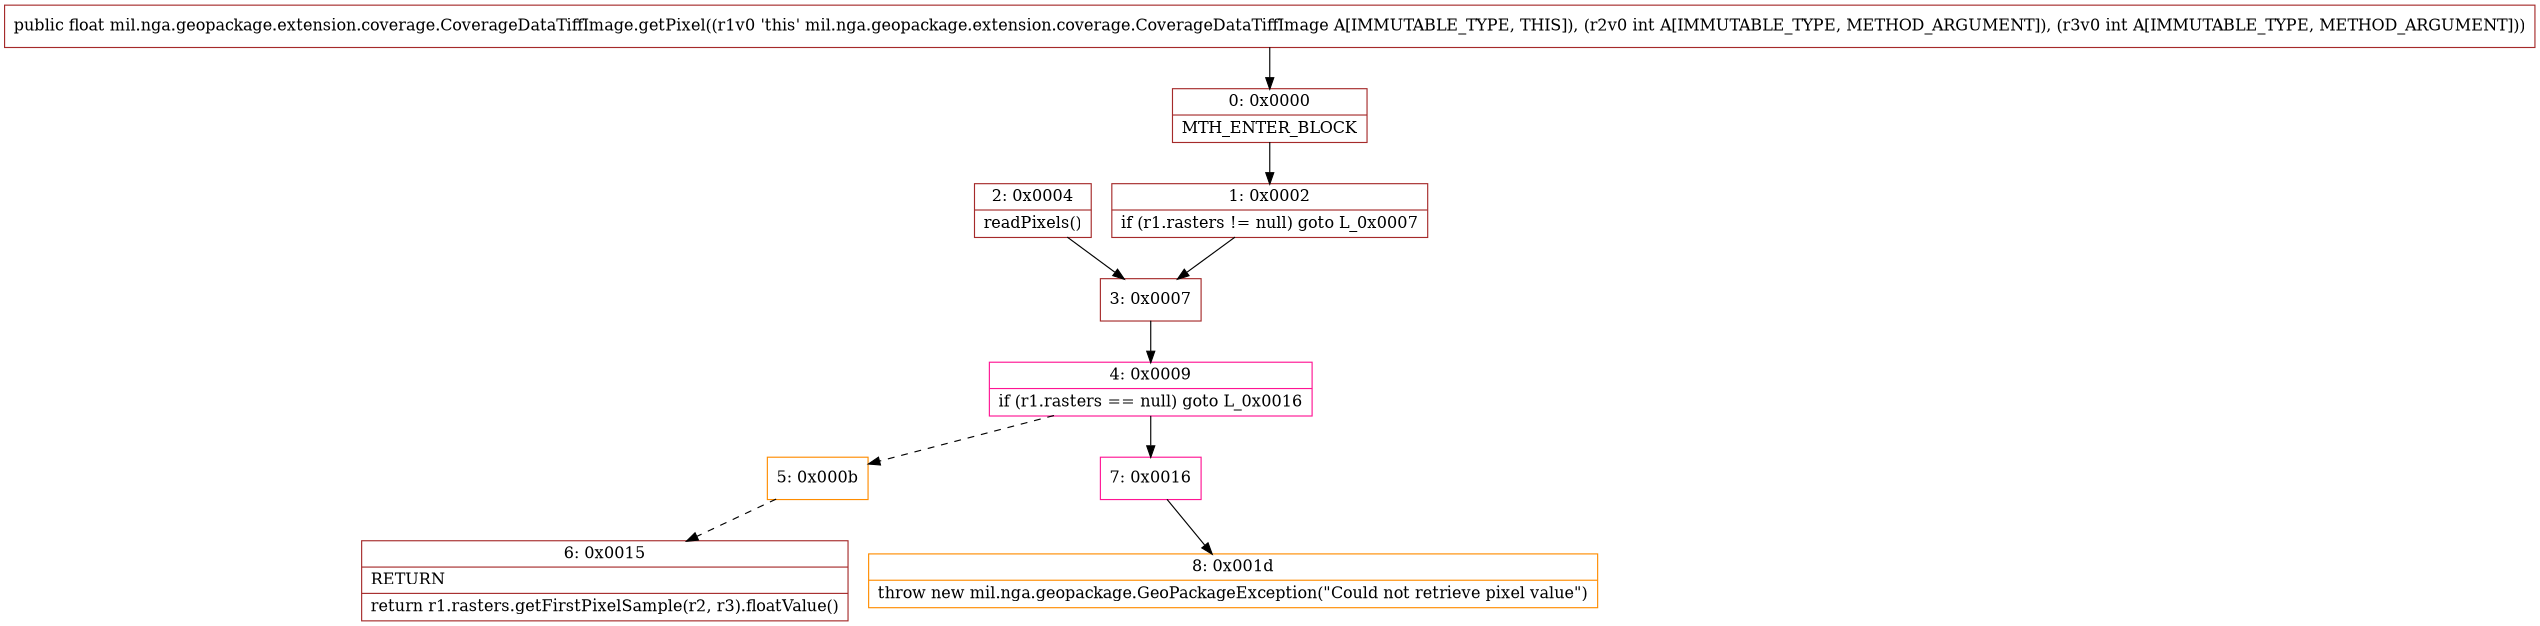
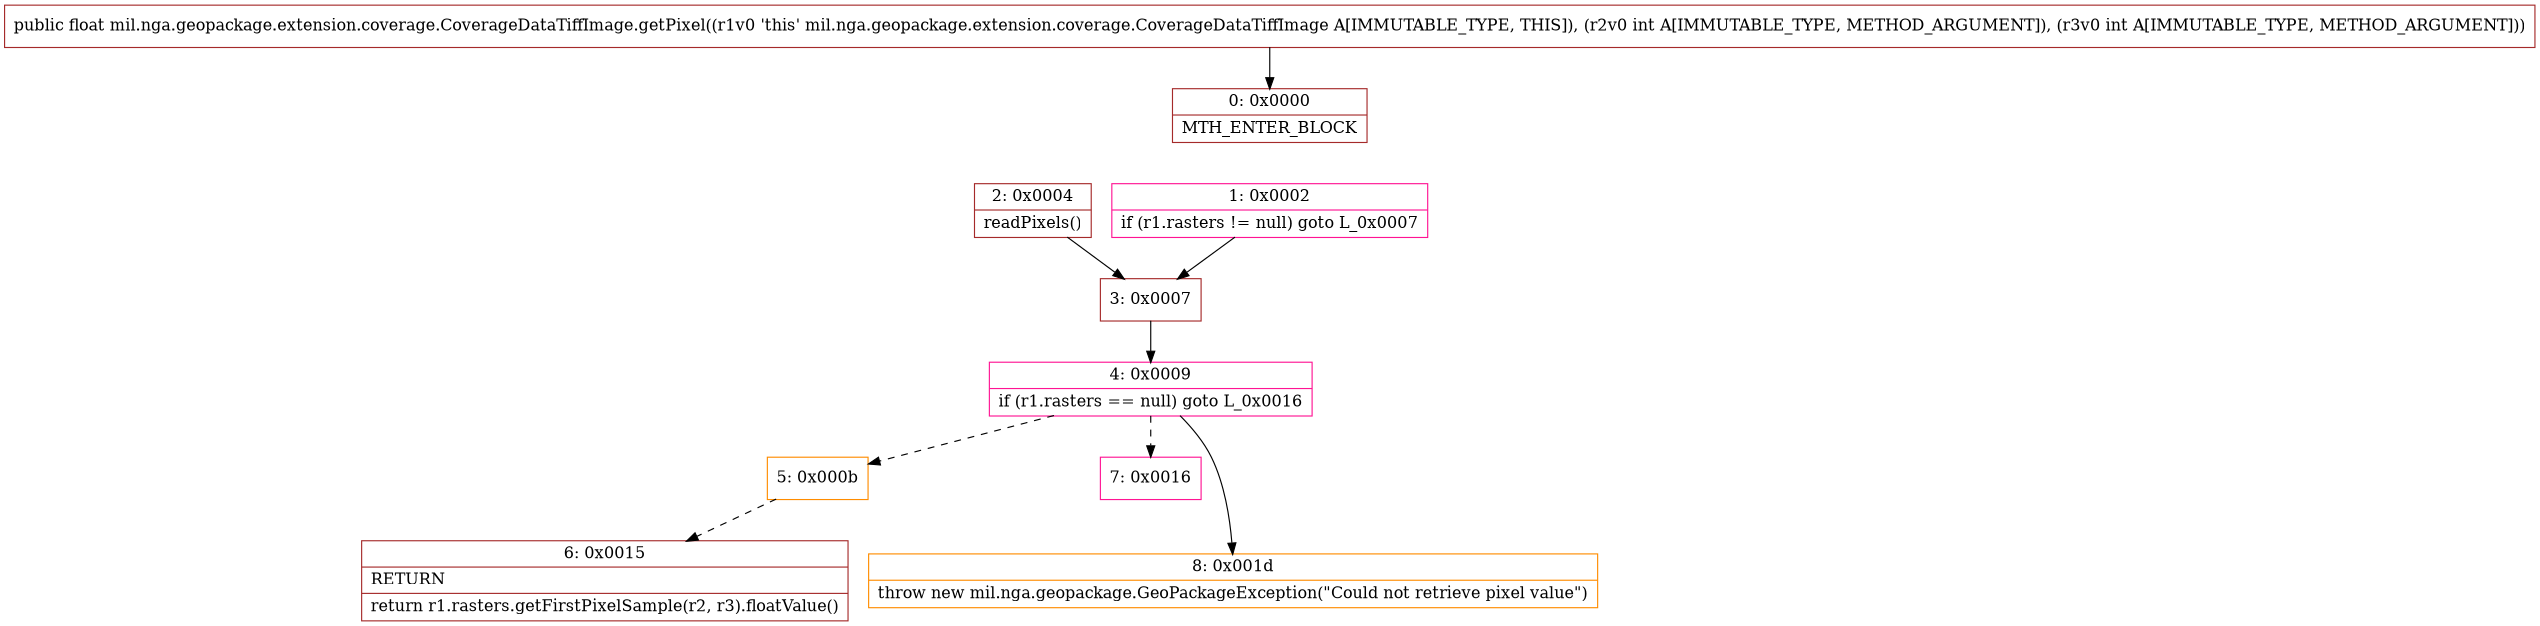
edge "0: 0x0000" -> "1: 0x0002": removed
node "1: 0x0002": color brown -> deeppink
edge "4: 0x0009" -> "7: 0x0016": style solid -> dashed
edge "7: 0x0016" -> "8: 0x001d": now "4: 0x0009" -> "8: 0x001d"
